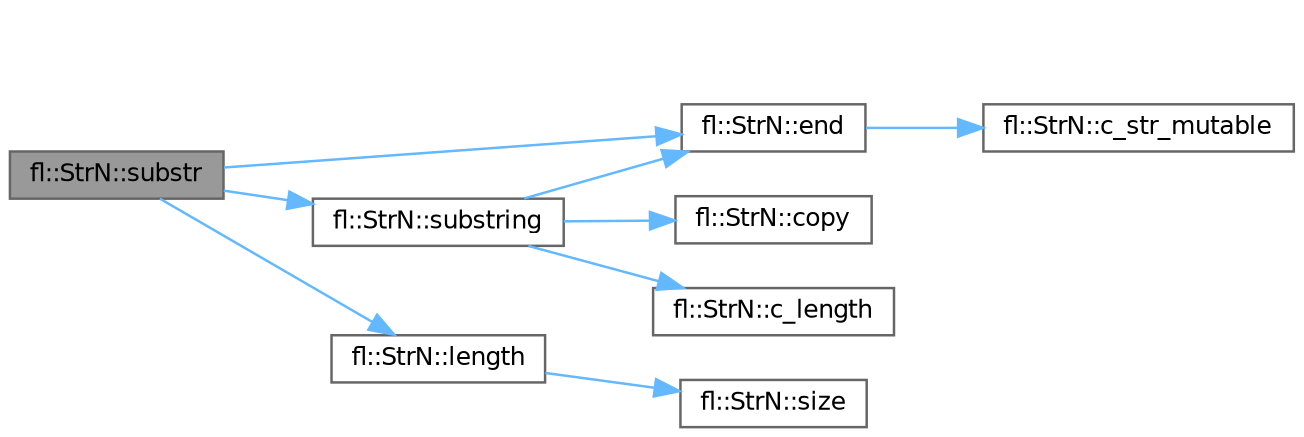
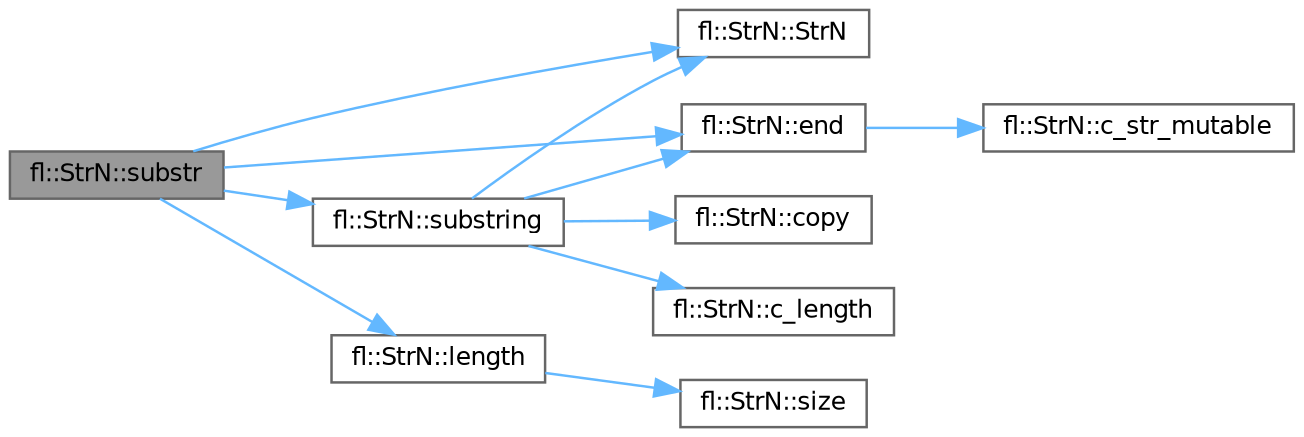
node "fl::StrN::StrN": added
